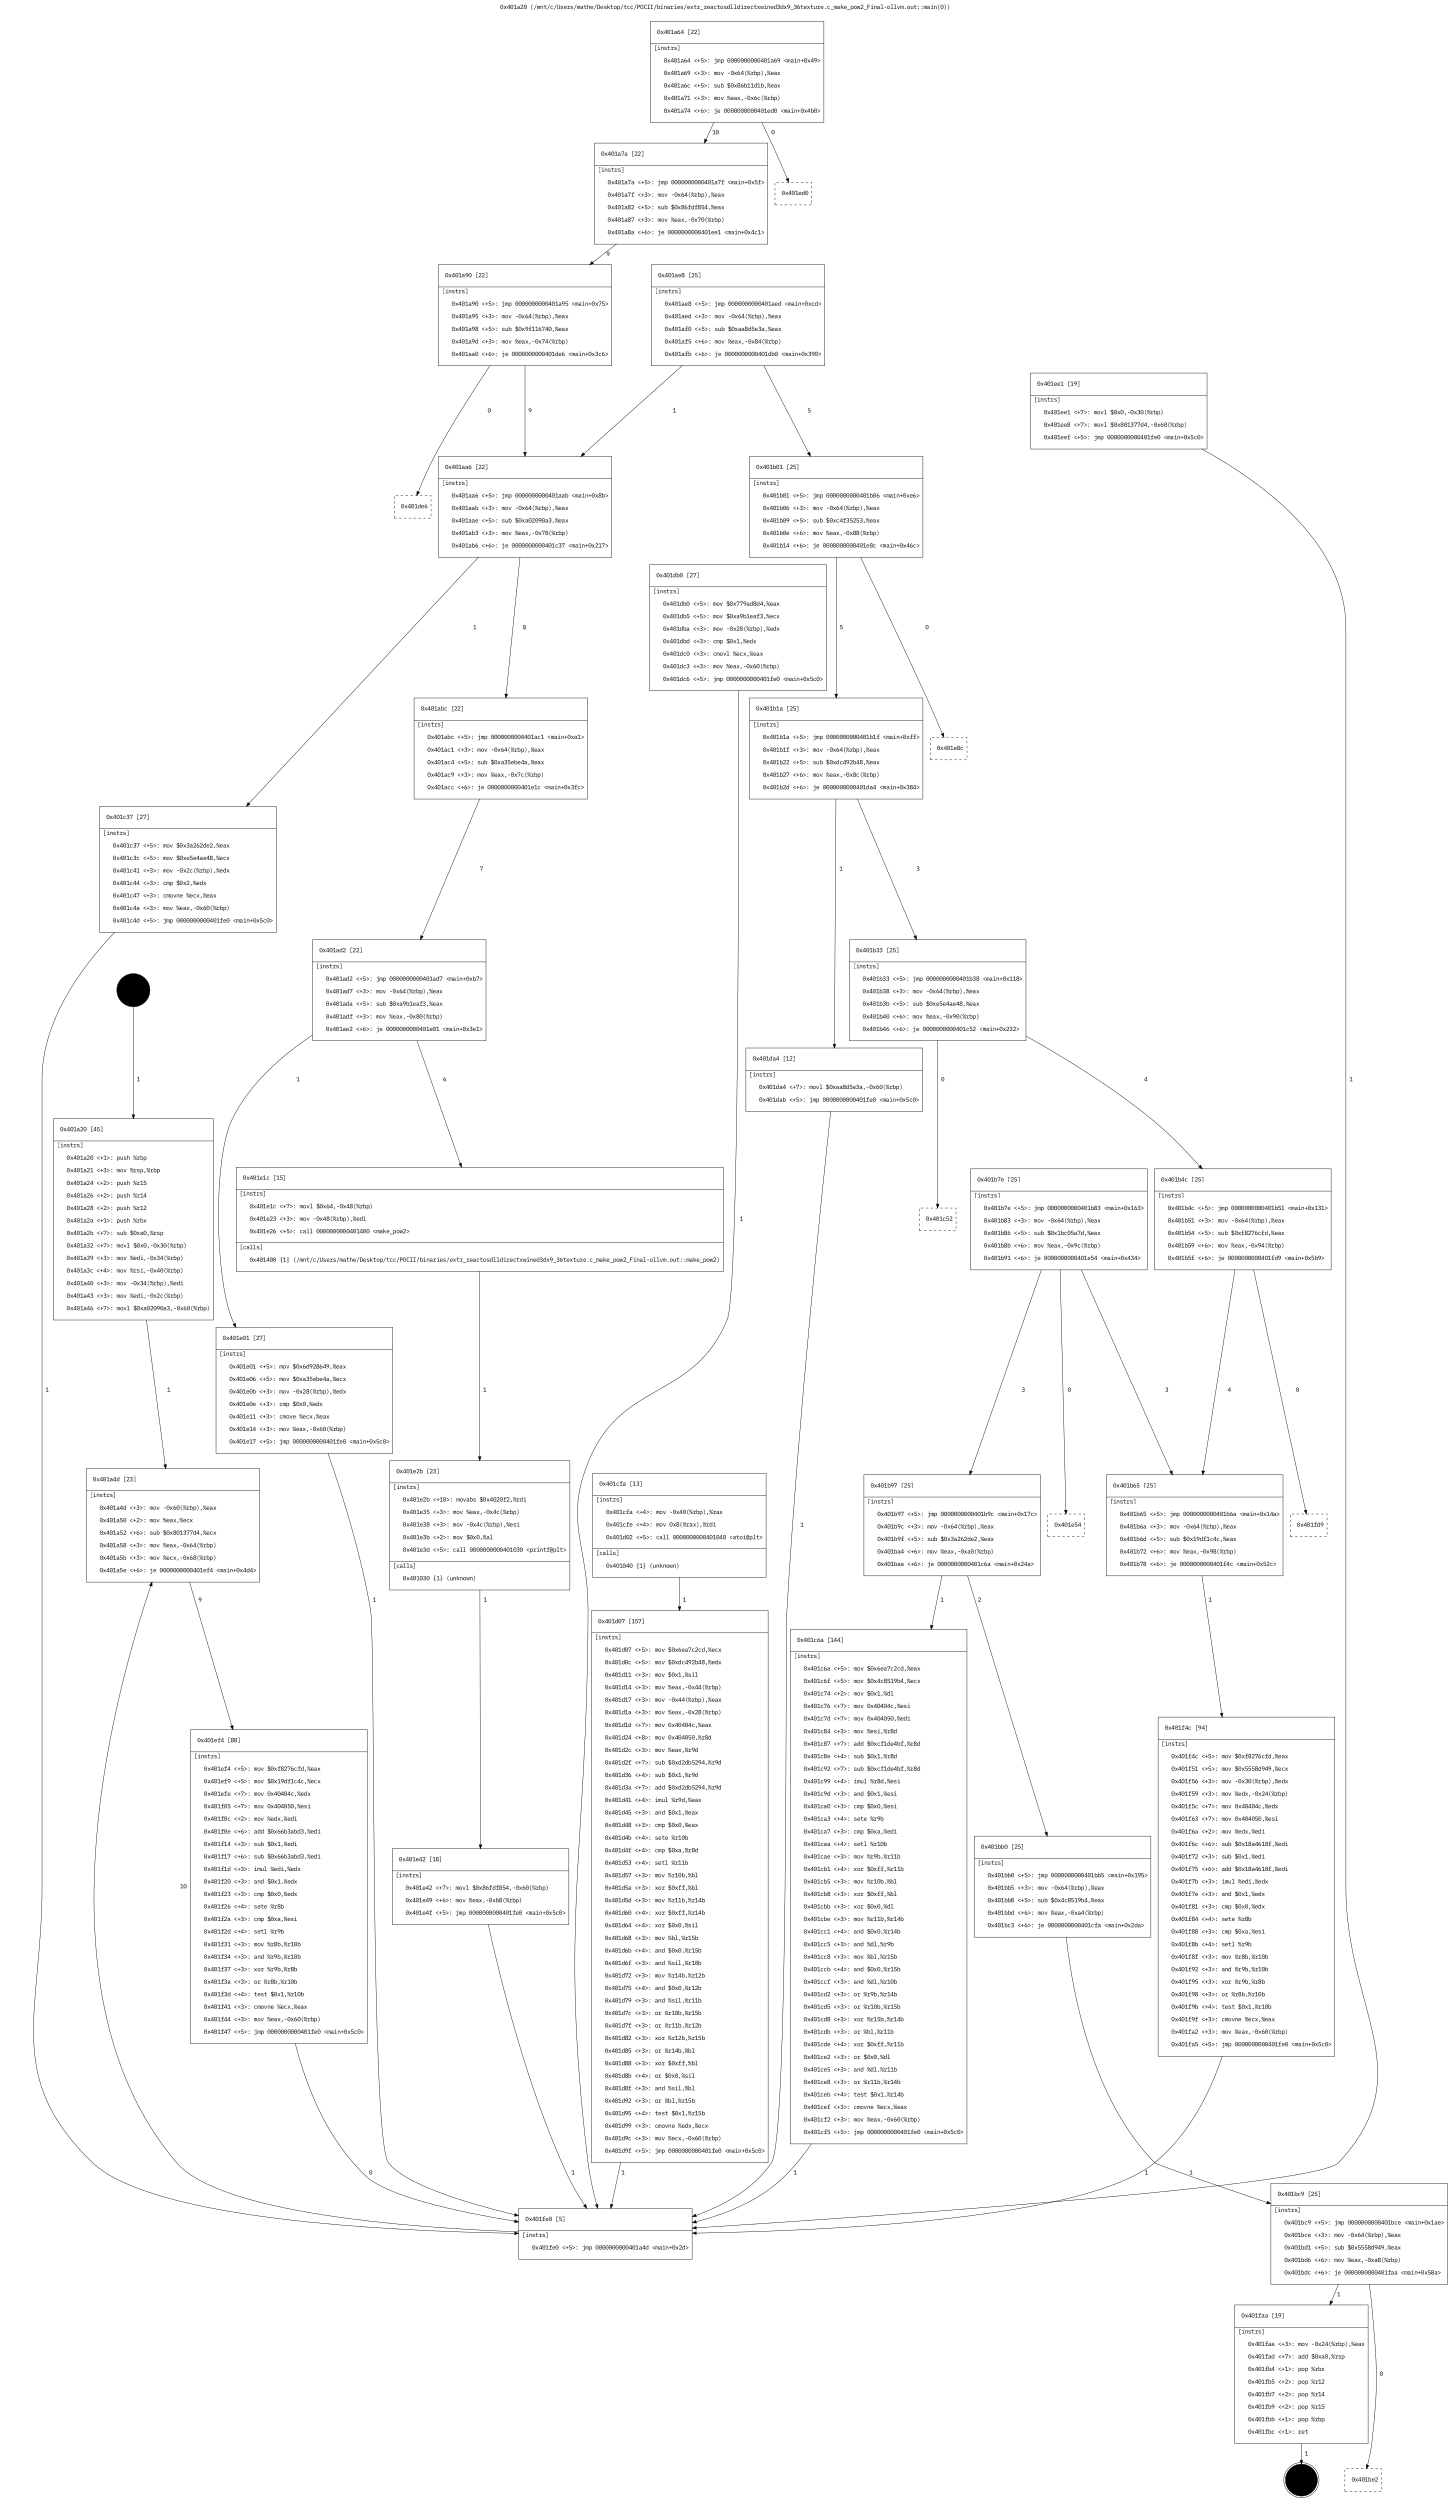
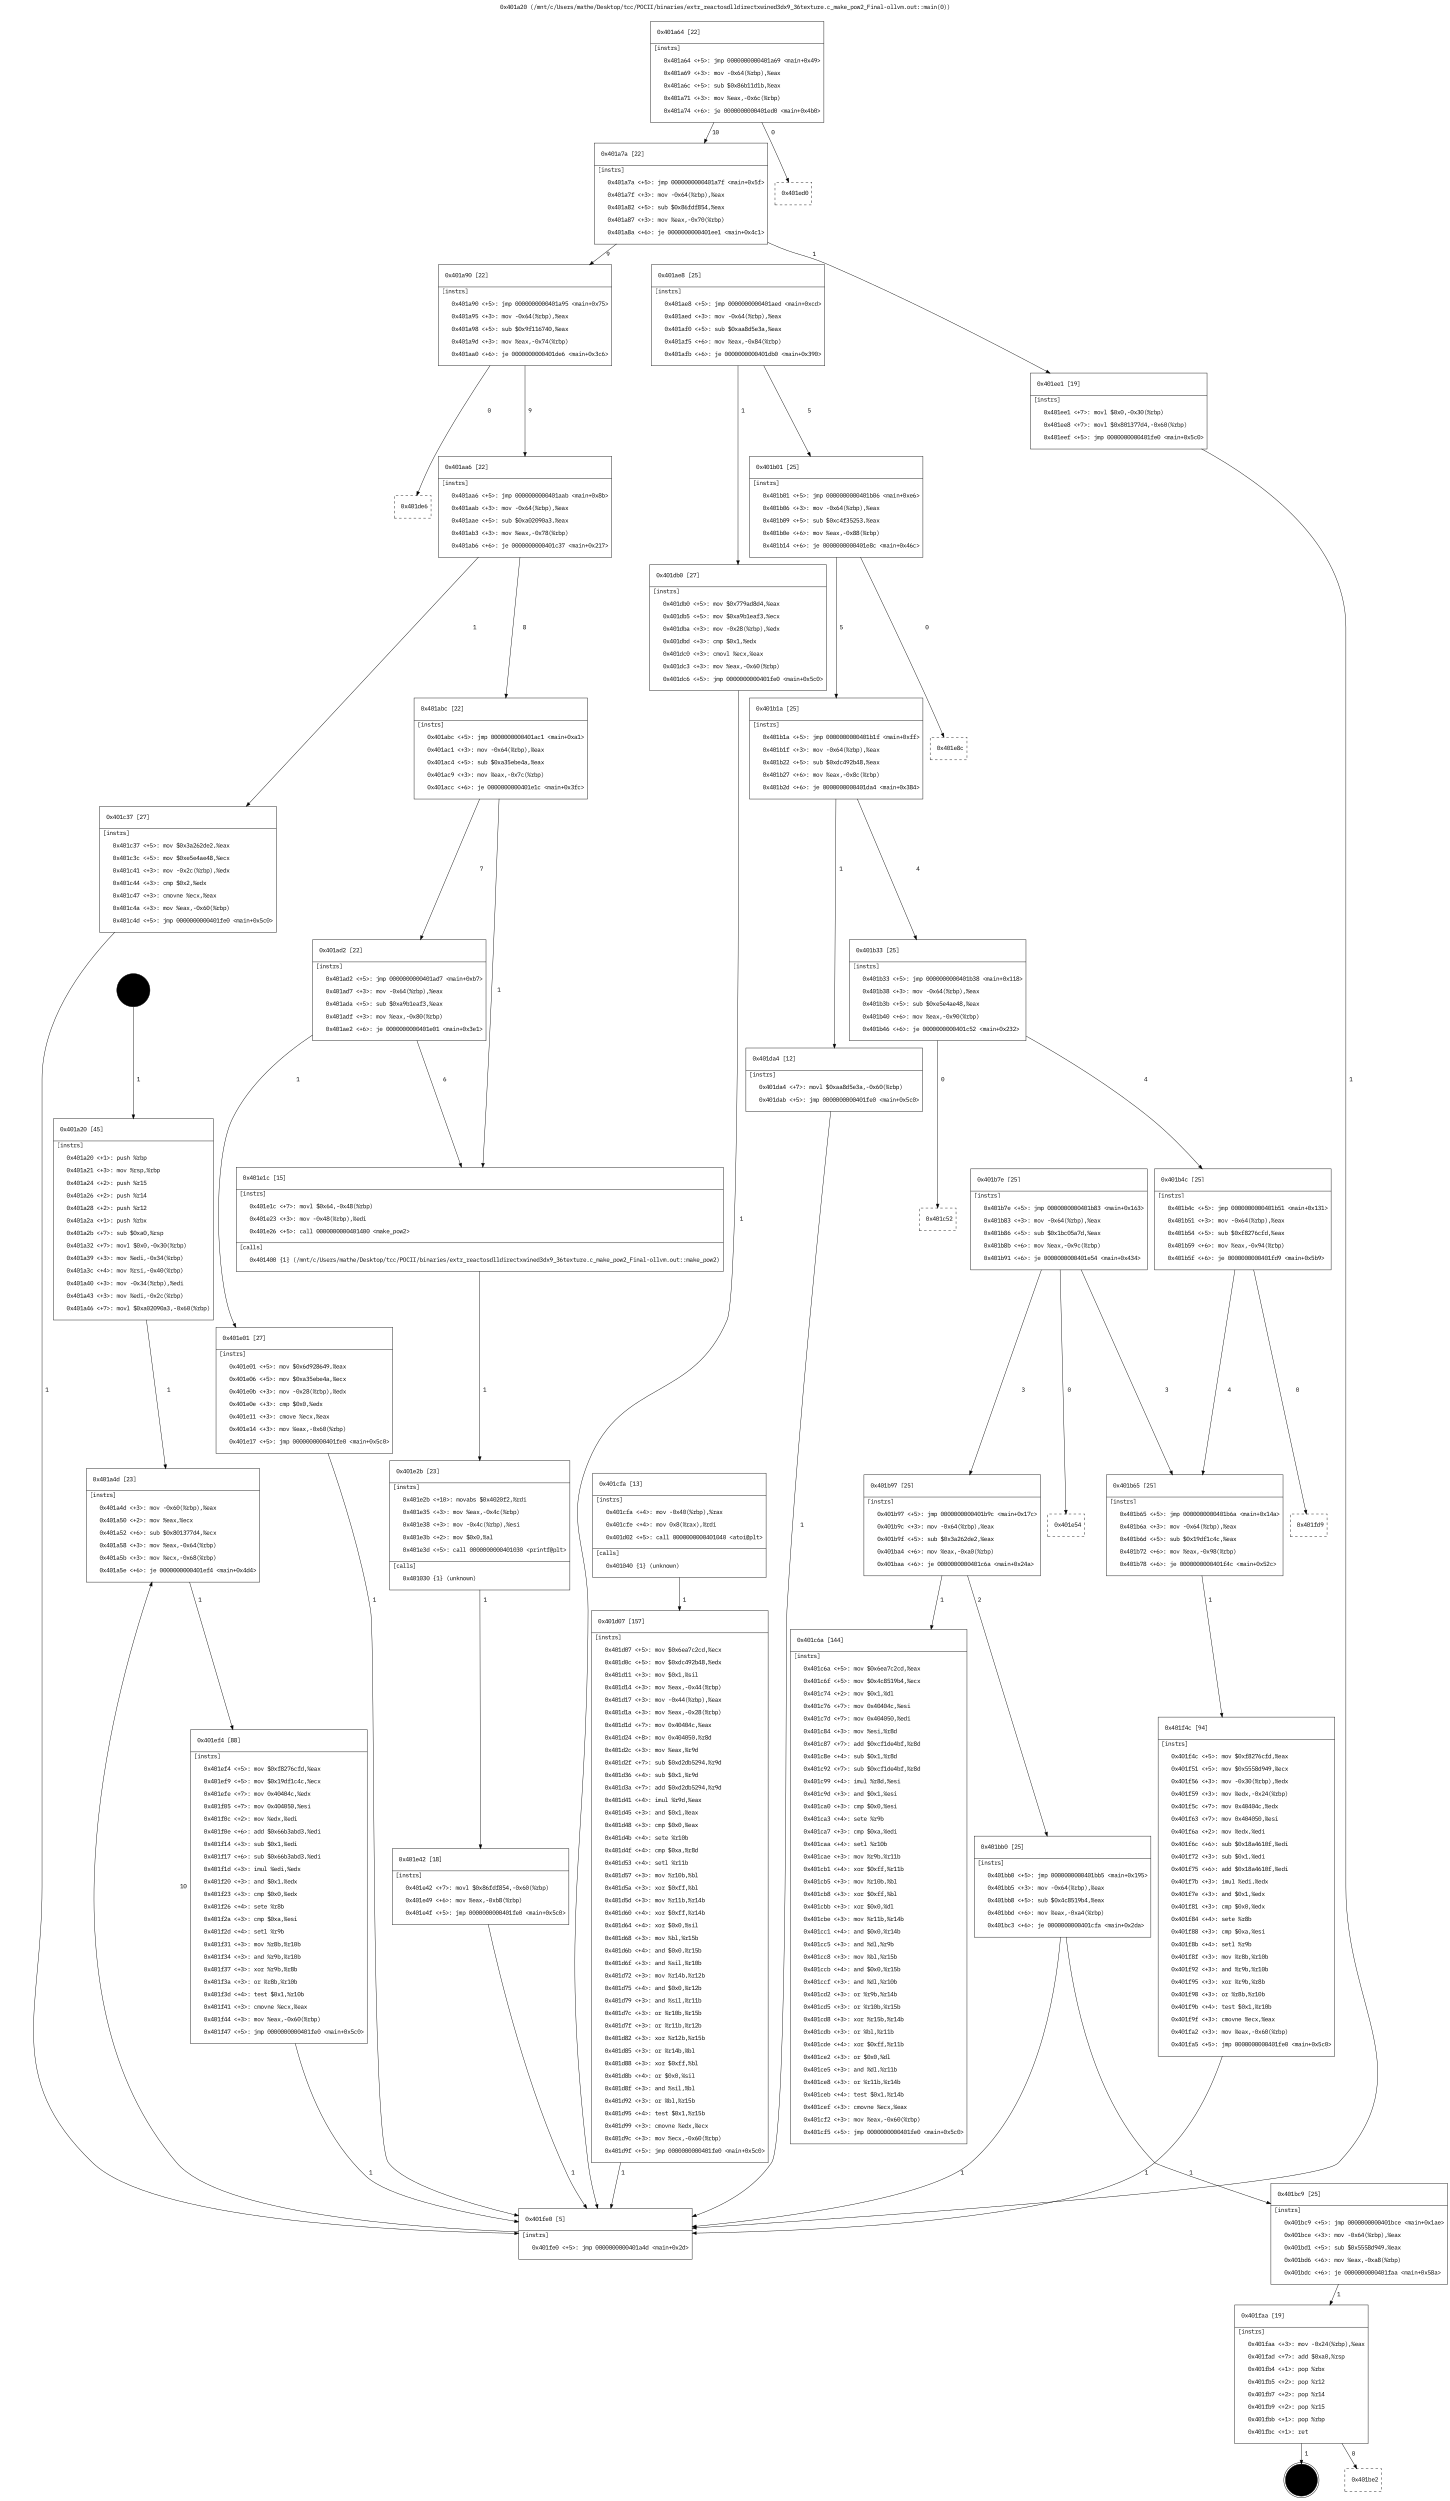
edge "0x401a7a [22]" -> "0x401ee1 [19]": added, label "1"
edge "0x401ae8 [25]" -> "0x401aa6 [22]": now "0x401ae8 [25]" -> "0x401db0 [27]"
edge "0x401b1a [25]" -> "0x401b33 [25]": label " 3" -> " 4"
edge "0x401abc [22]" -> "0x401e1c [15]": added, label "1"
edge "0x401a4d [23]" -> "0x401ef4 [88]": label " 9" -> " 1"
edge "0x401ef4 [88]" -> "0x401fe0 [5]": label " 0" -> " 1"
edge "0x401c6a [144]" -> "0x401fe0 [5]": now "0x401bb0 [25]" -> "0x401fe0 [5]"
edge "0x401bc9 [25]" -> "0x401be2": now "0x401faa [19]" -> "0x401be2"
